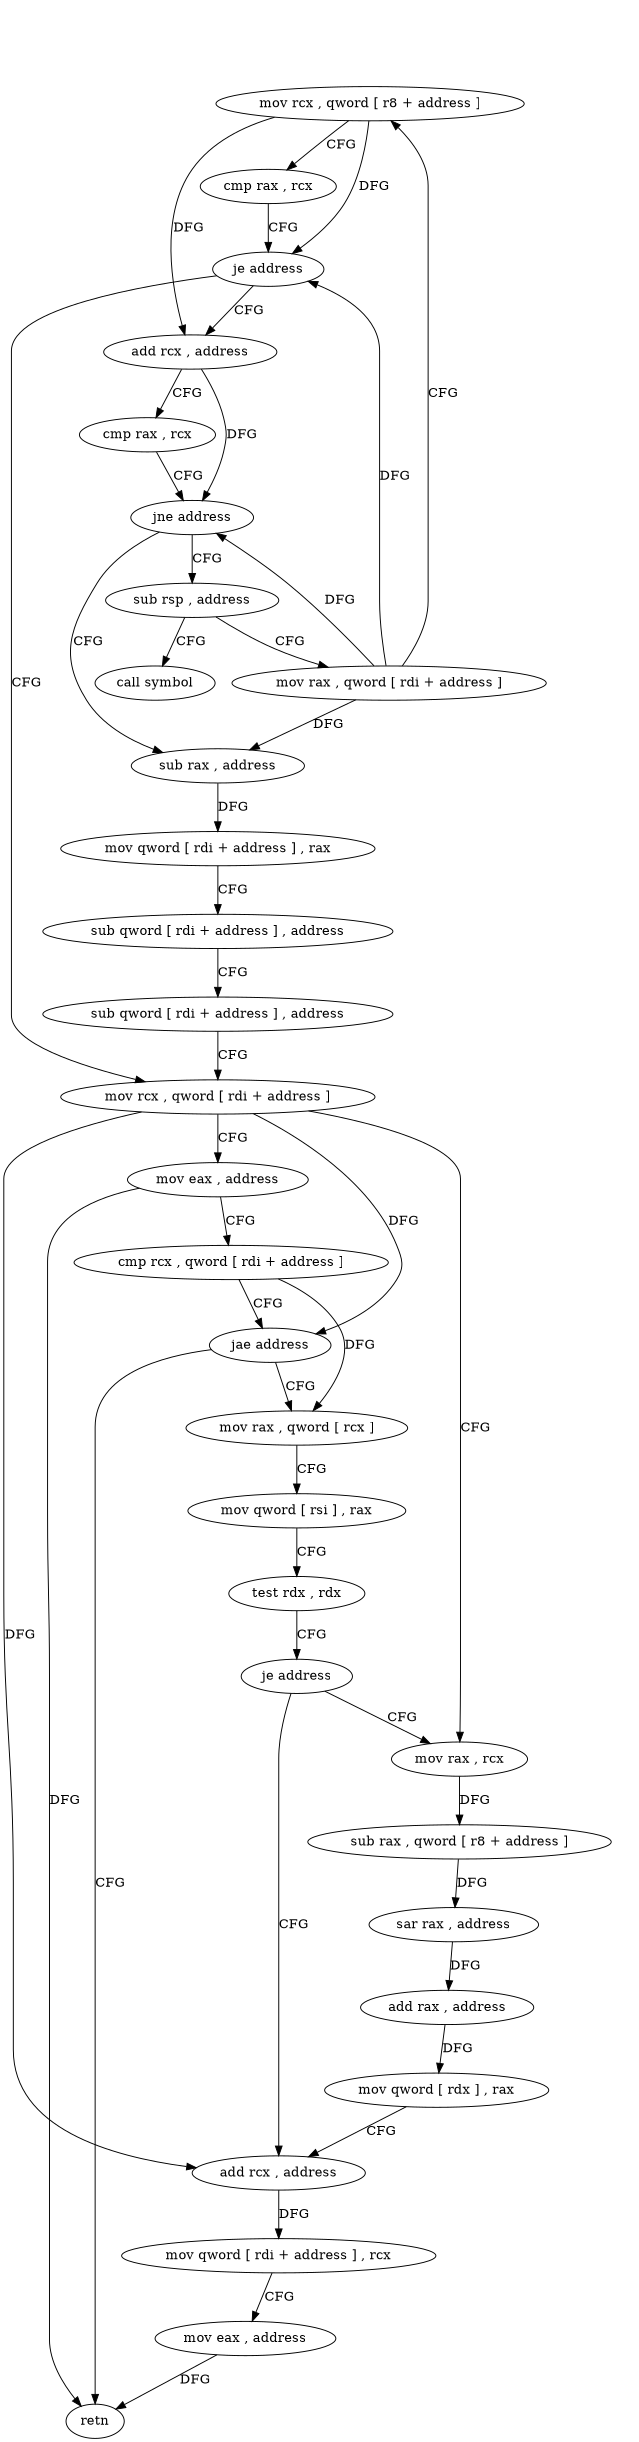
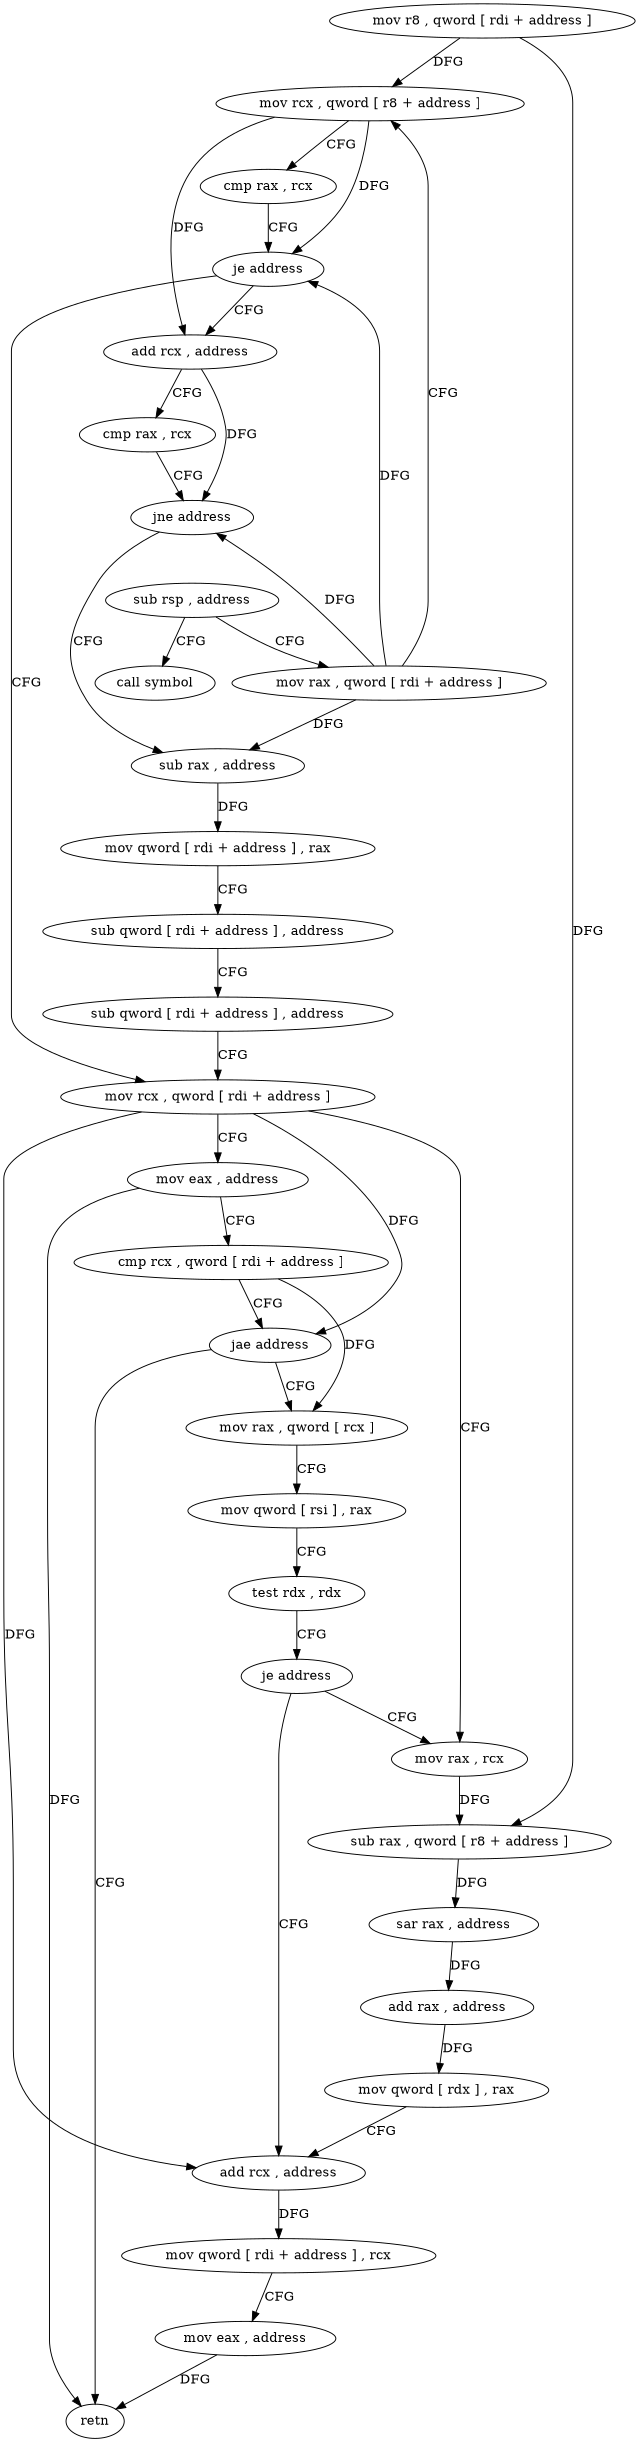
node "mov r8 , qword [ rdi + address ]": added
edge "jne address" -> "sub rsp , address": removed, label "CFG"
